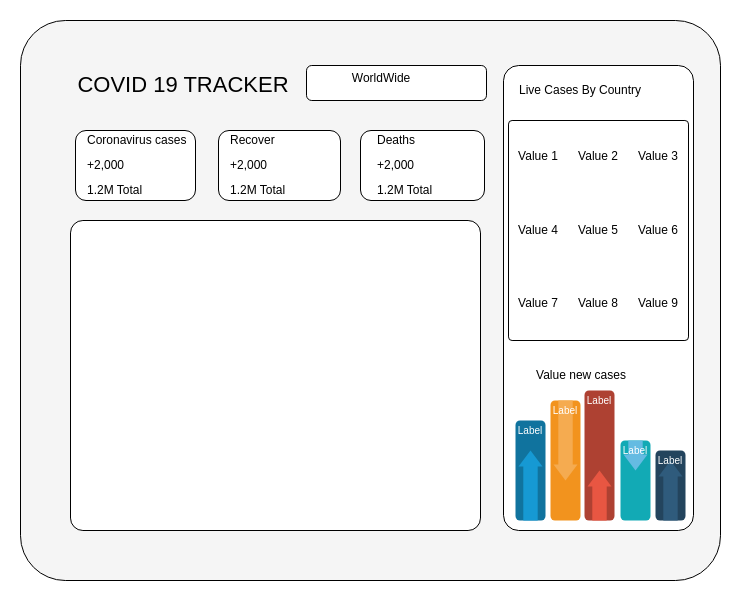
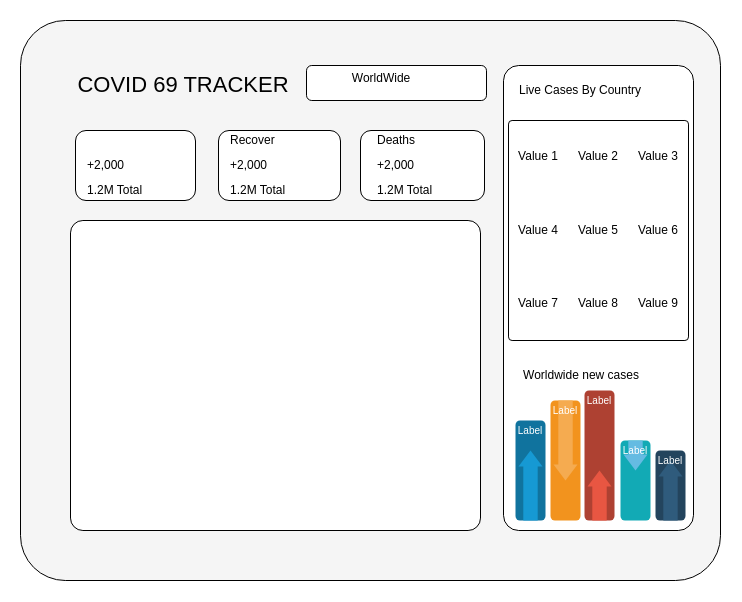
node "COVID 19 TRACKER": label "COVID 19 TRACKER" -> "COVID 69 TRACKER"
node "Coronavirus cases": removed
node "Value new cases": label "Value new cases" -> "Worldwide new cases"
